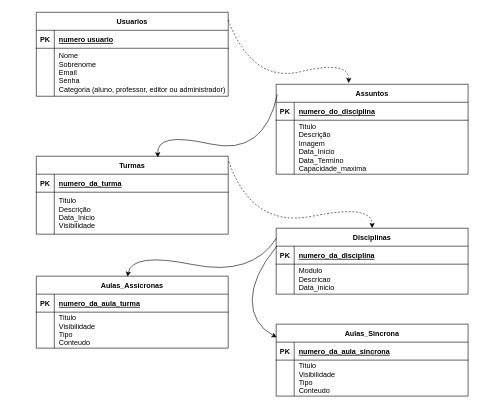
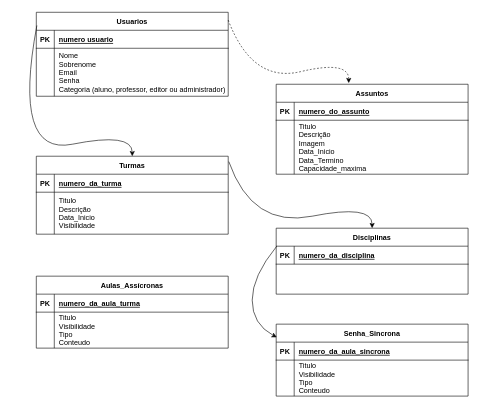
node "numero_do_disciplina": label "numero_do_disciplina" -> "numero_do_assunto"
edge "Usuarios" -> "Turmas": added
edge "Assuntos" -> "Turmas": removed
edge "Turmas" -> "Disciplinas": style dashed -> solid
edge "Disciplinas" -> "Aulas_Assícronas": removed
node "Modulo Descricao Data_inicio": removed
node "Aulas_Sincrona": label "Aulas_Sincrona" -> "Senha_Sincrona"
